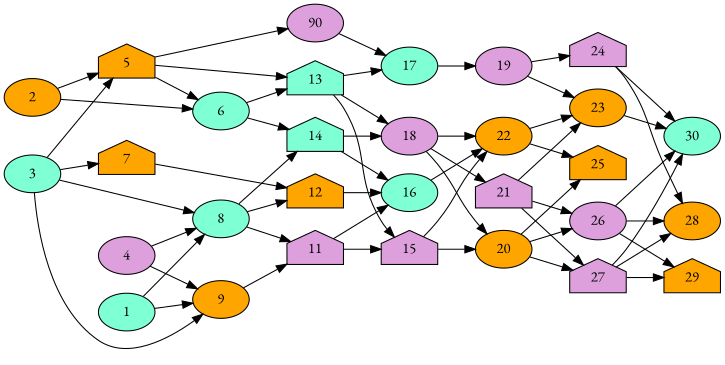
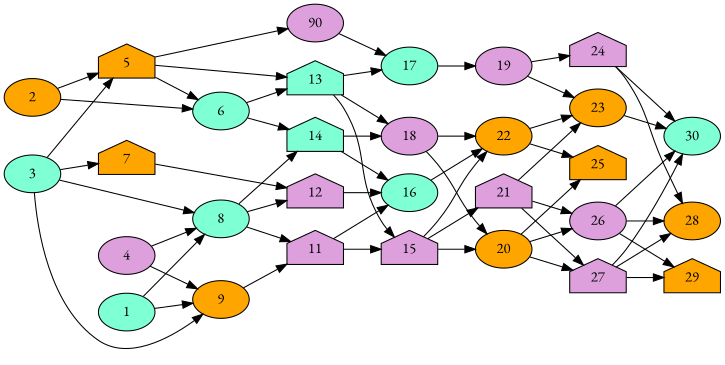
edge "18" -> "21": now "15" -> "21"
node "12": fillcolor orange -> plum
